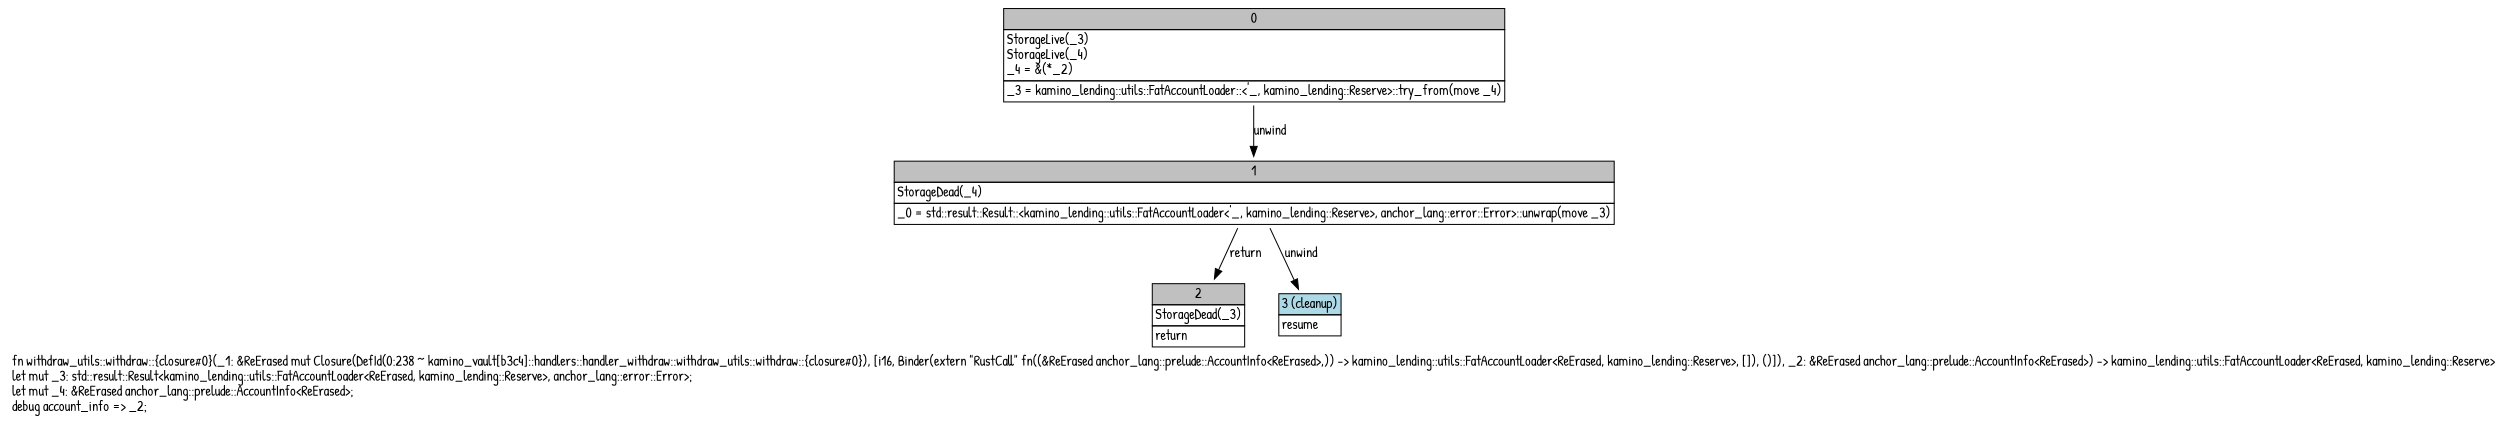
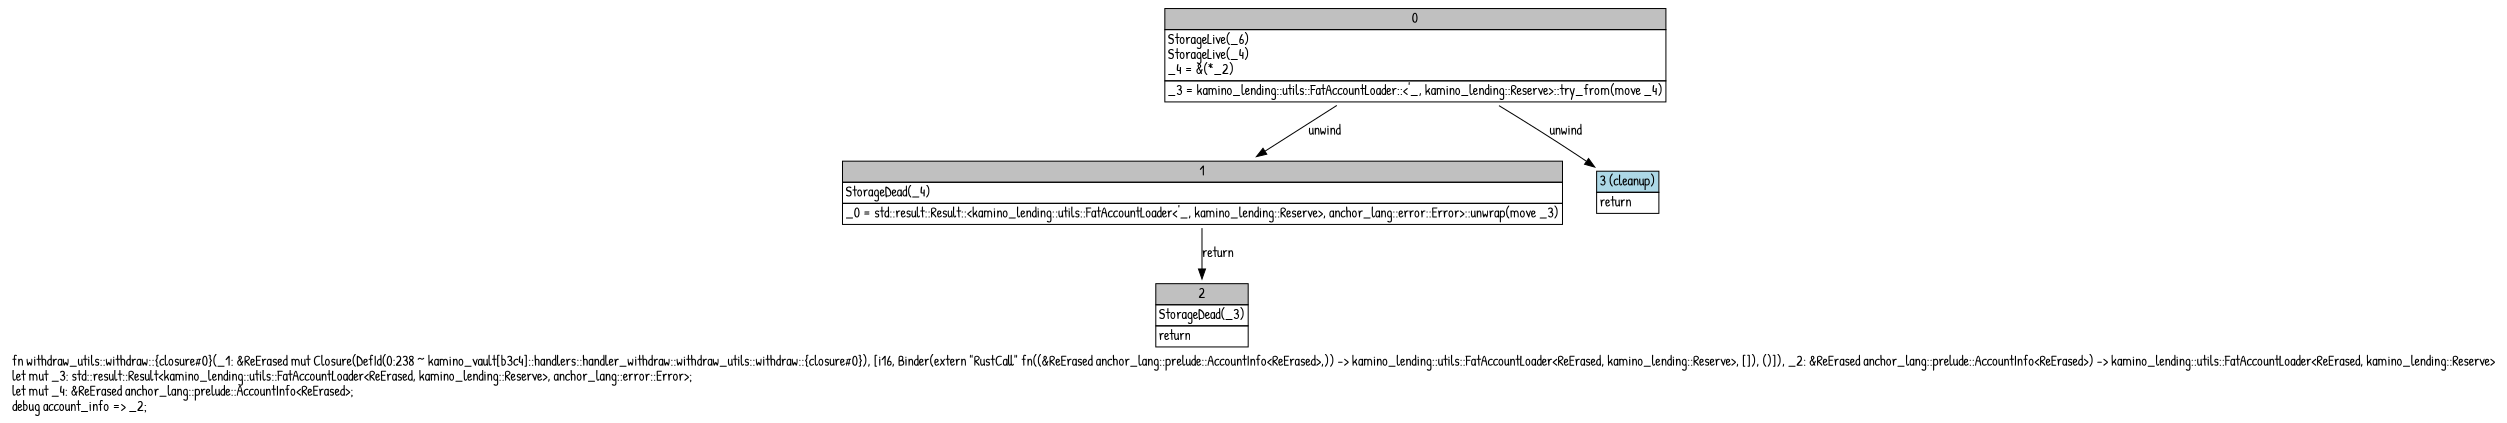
node "0": text "StorageLive(_3)" -> "StorageLive(_6)"
edge "1" -> "3 (cleanup)": now "0" -> "3 (cleanup)"
node "3 (cleanup)": text "resume" -> "return"
